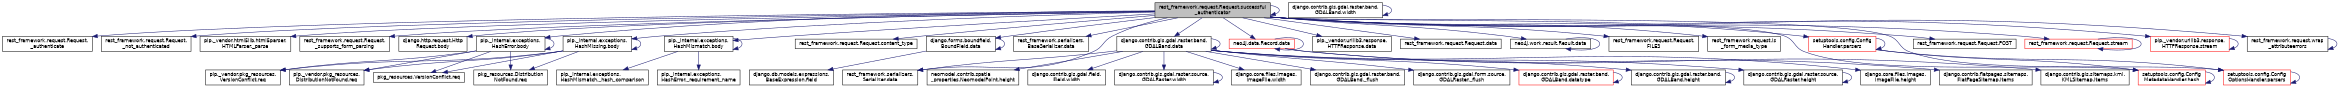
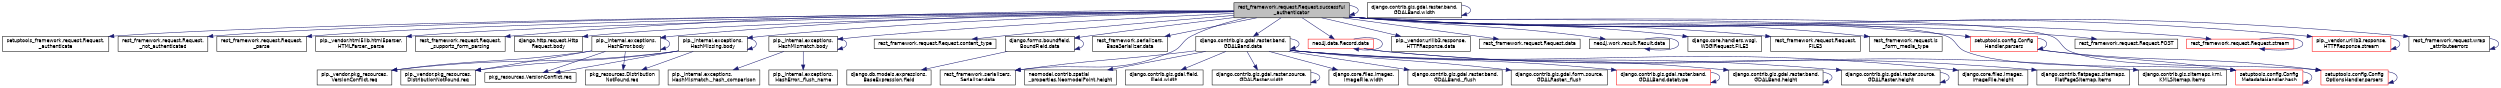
node "rest_framework.request.Request. _authenticate": label "rest_framework.request.Request. _authenticate" -> "setuptools_framework.request.Request. _authenticate"
node "rest_framework.request.Request. _parse": added
node "django.core.handlers.wsgi. WSGIRequest.FILES": added
node "pip._internal.exceptions. HashError._requirement_name": label "pip._internal.exceptions. HashError._requirement_name" -> "pip._internal.exceptions. HashError._flush_name"
